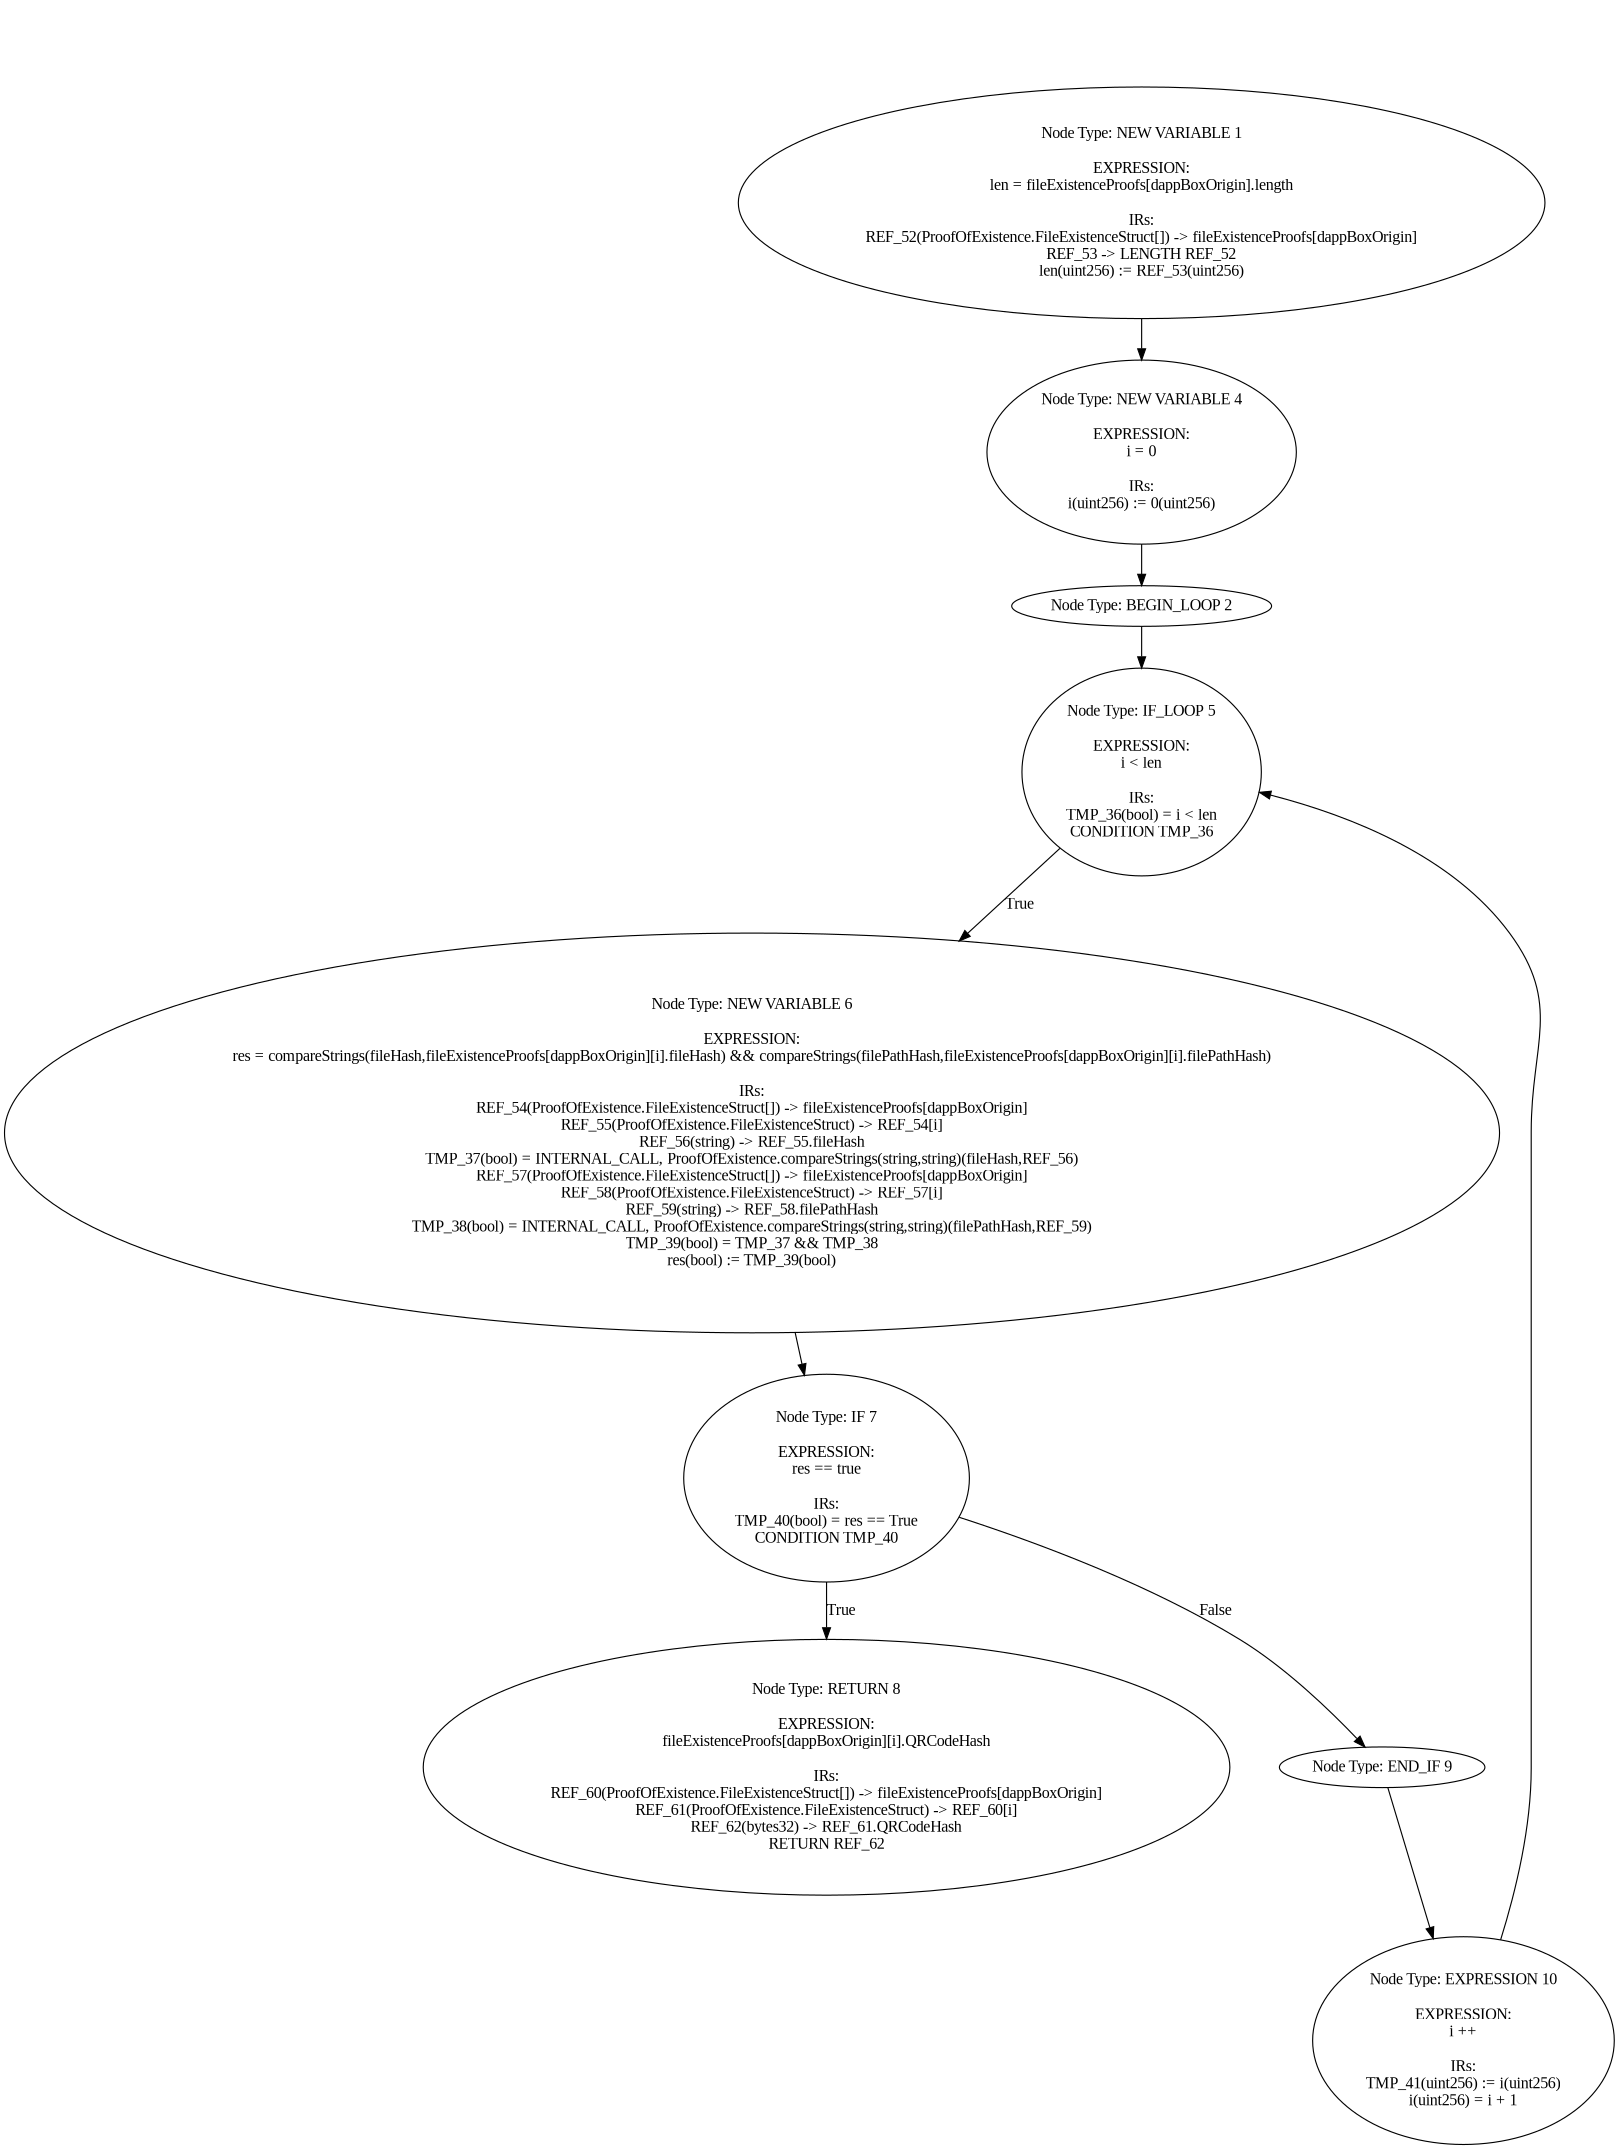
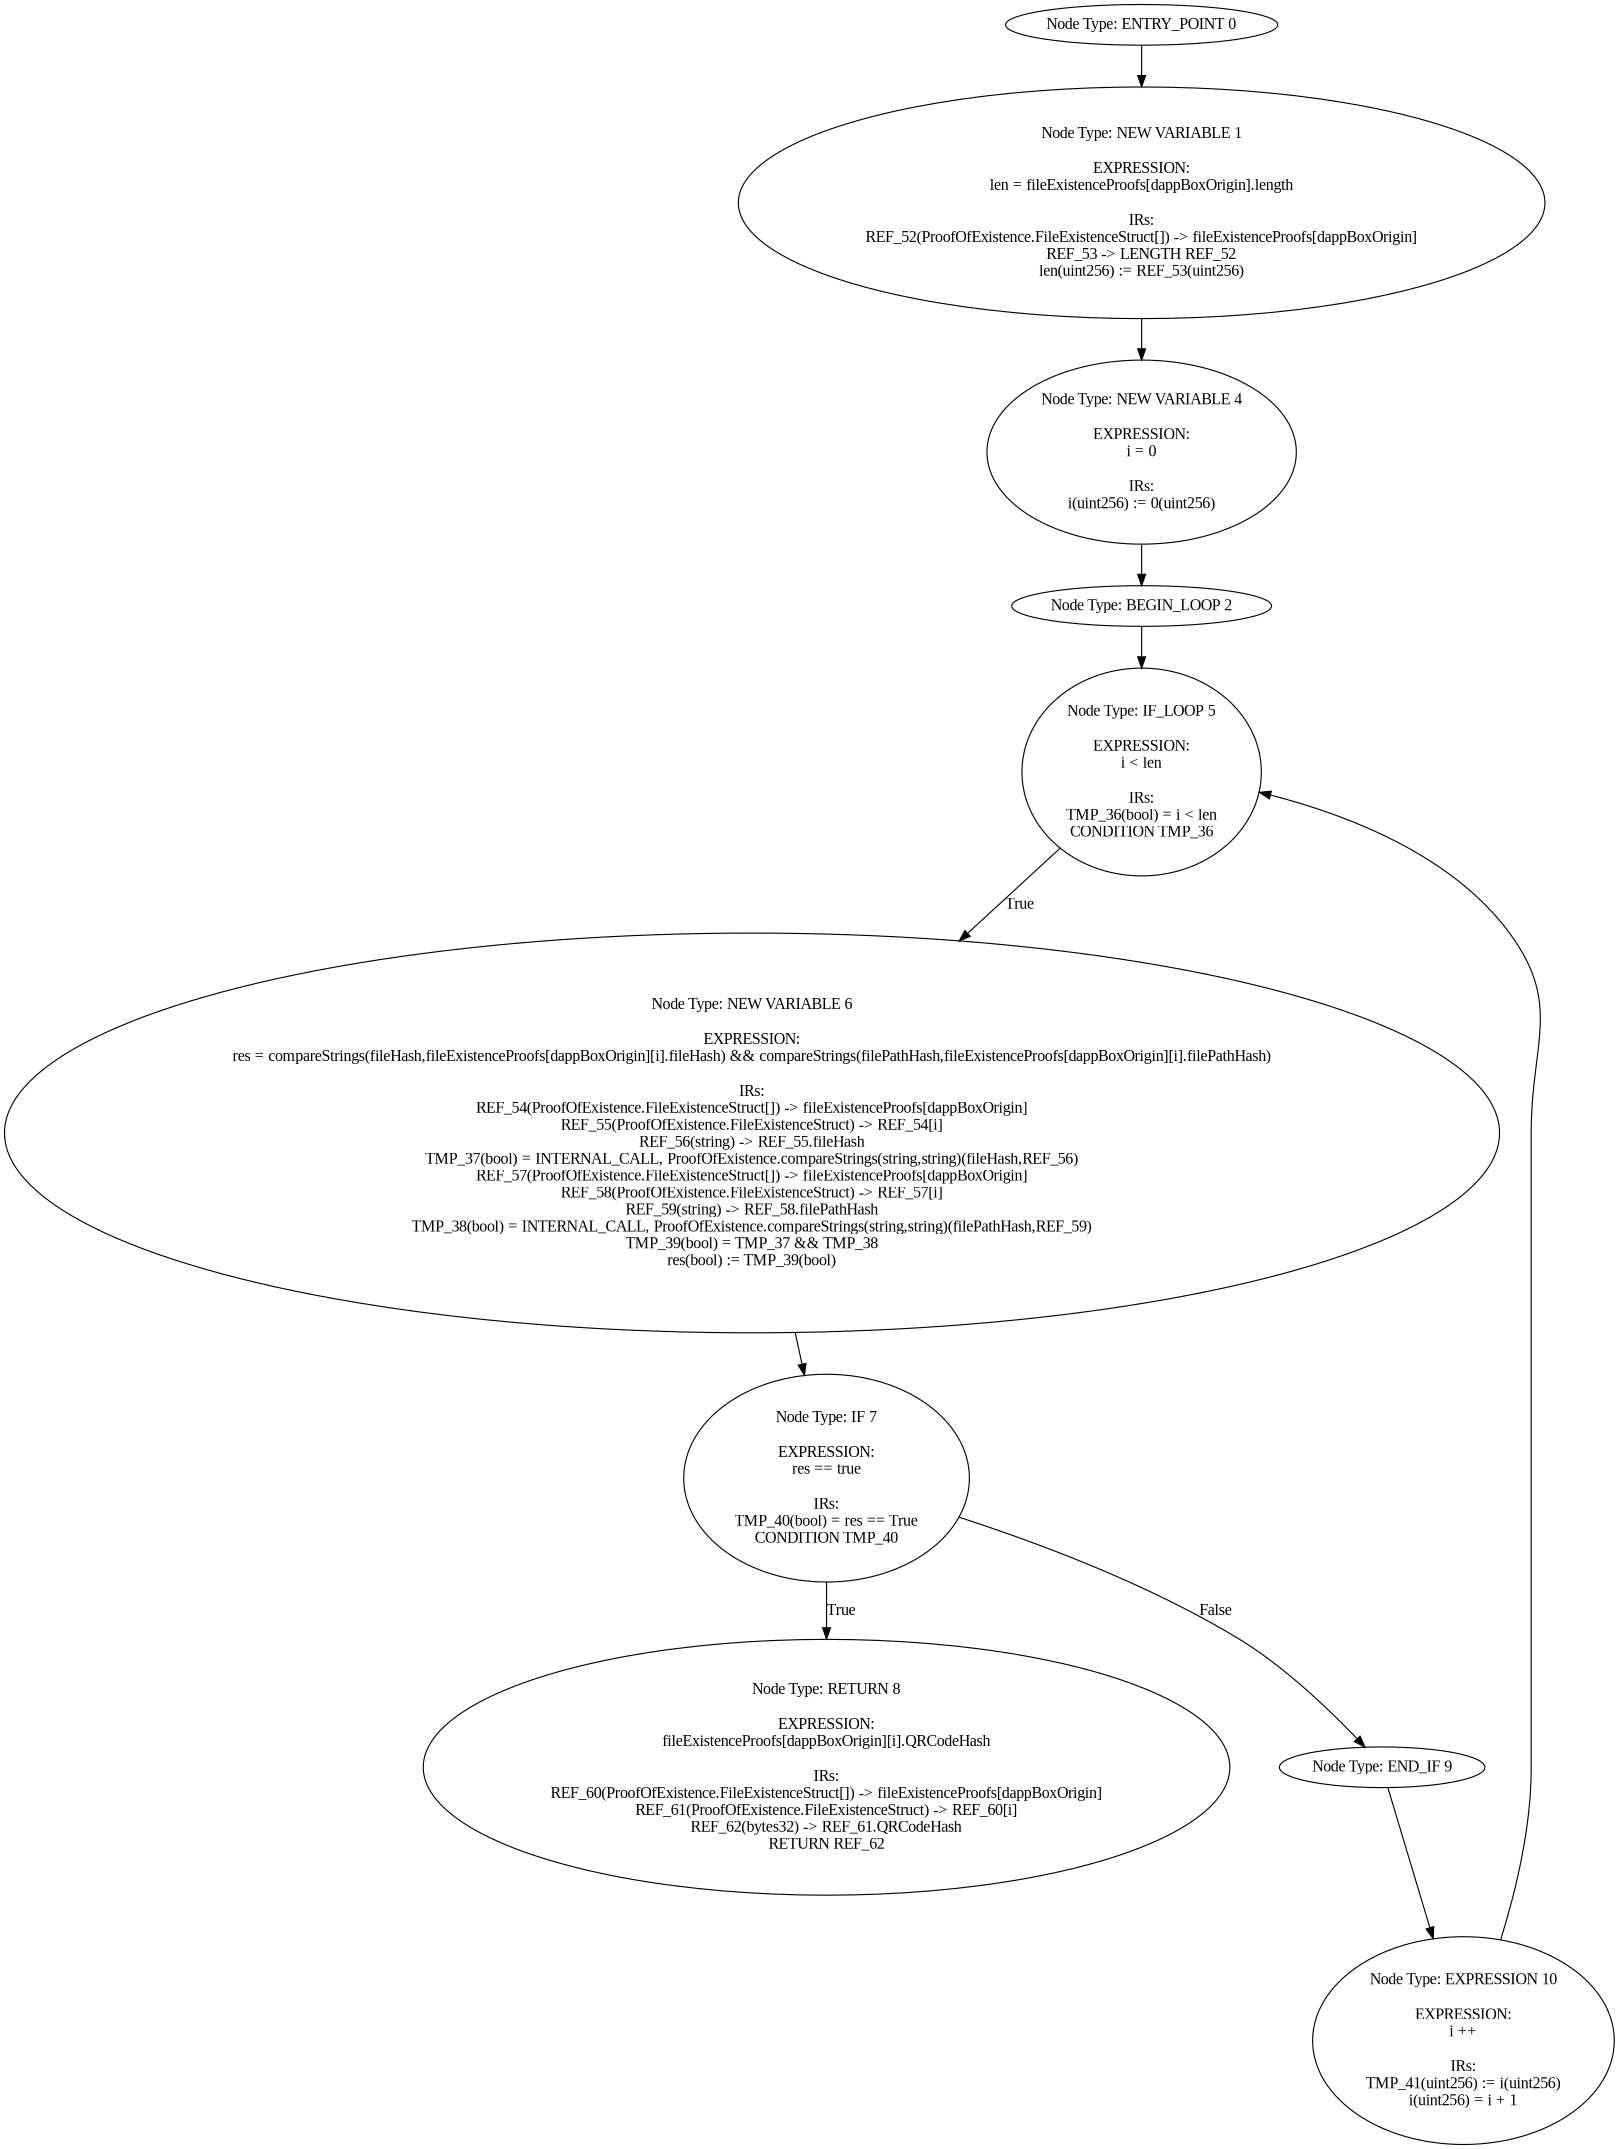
node "Node Type: ENTRY_POINT 0": added
